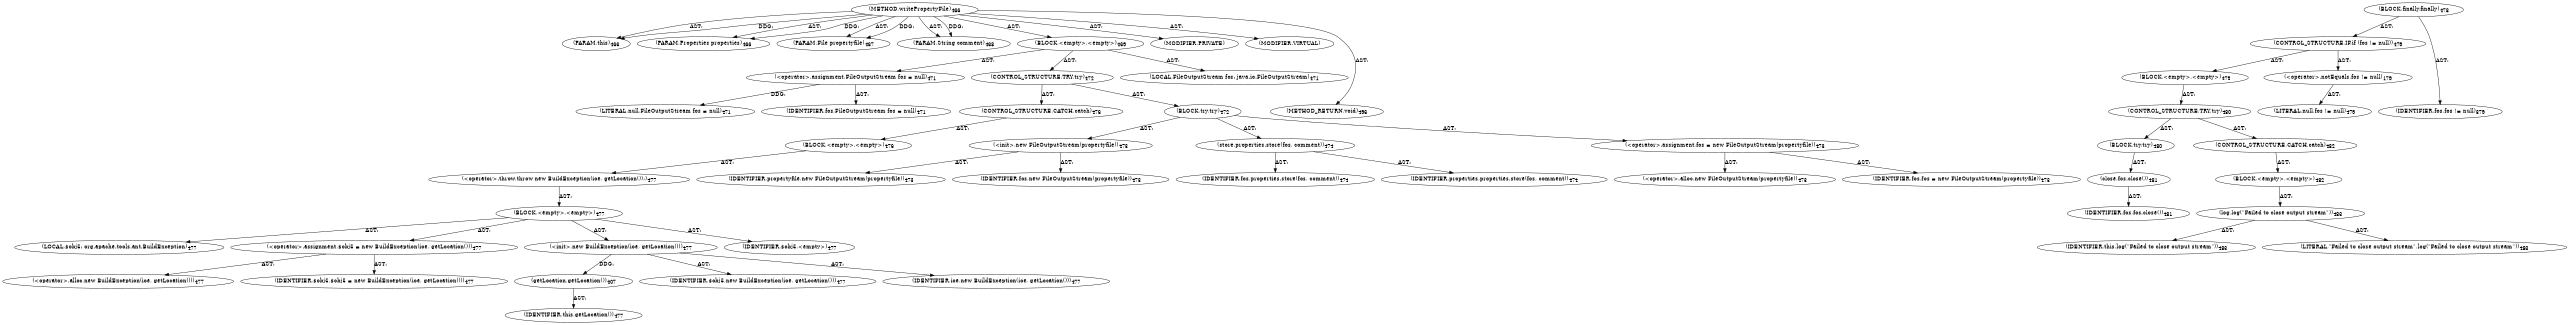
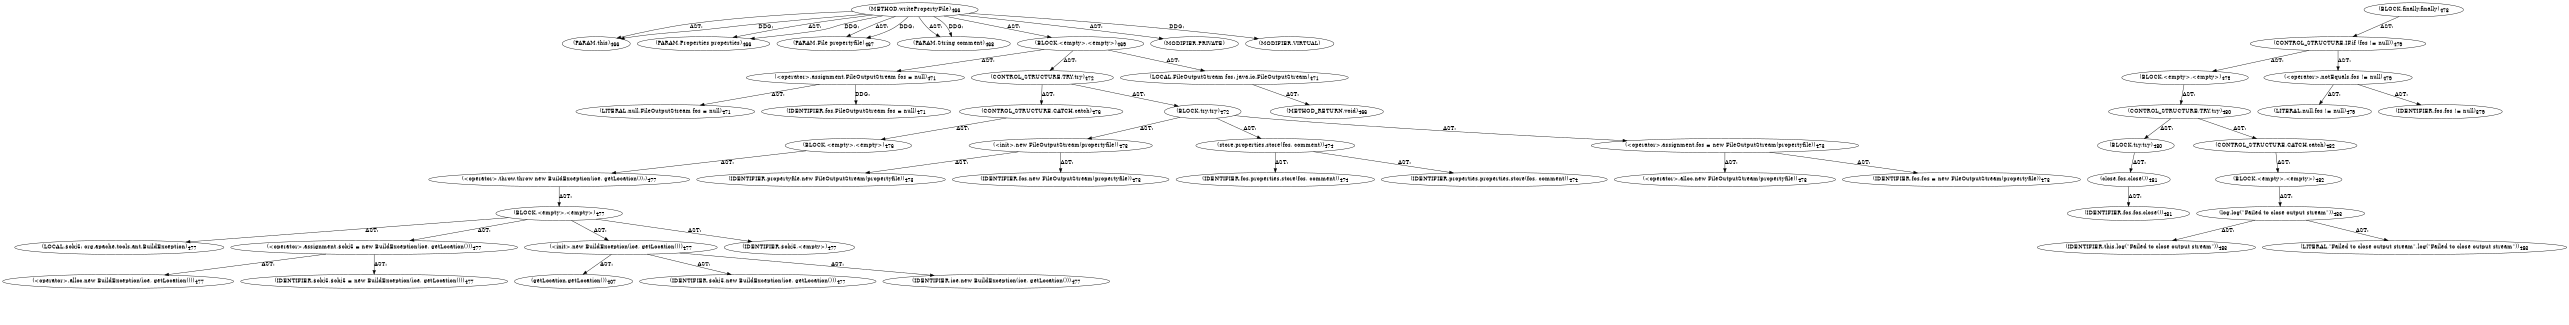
edge "(METHOD,writePropertyFile)" -> "(METHOD_RETURN,void)": now "(LOCAL,FileOutputStream fos: java.io.FileOutputStream)" -> "(METHOD_RETURN,void)"
edge "(METHOD,writePropertyFile)" -> "(MODIFIER,VIRTUAL)": label "AST: " -> "DDG: "
edge "(BLOCK,finally,finally)" -> "(IDENTIFIER,fos,fos != null)": now "(<operator>.notEquals,fos != null)" -> "(IDENTIFIER,fos,fos != null)"
node "(<operator>.notEquals,fos != null)": text "179" -> "479"
edge "(<operator>.assignment,FileOutputStream fos = null)" -> "(LITERAL,null,FileOutputStream fos = null)": label "DDG: " -> "AST: "
edge "(<operator>.assignment,FileOutputStream fos = null)" -> "(IDENTIFIER,fos,FileOutputStream fos = null)": label "AST: " -> "DDG: "
node "(METHOD_RETURN,void)": text "496" -> "466"
edge "(<init>,new BuildException(ioe, getLocation()))" -> "(getLocation,getLocation())": label "DDG: " -> "AST: "
node "(IDENTIFIER,this,getLocation())": removed
